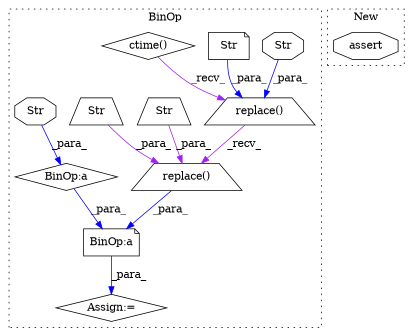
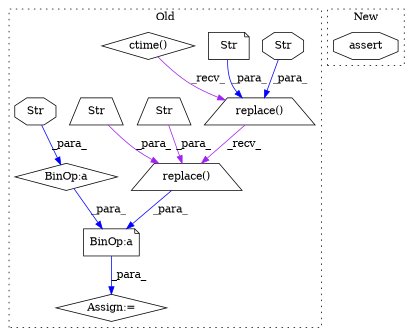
cluster "BinOp": label "BinOp" -> "Old"
